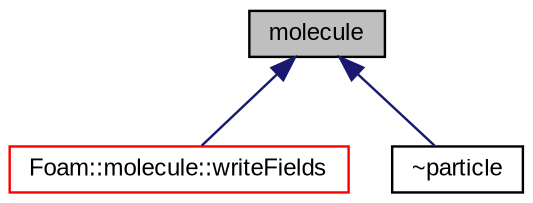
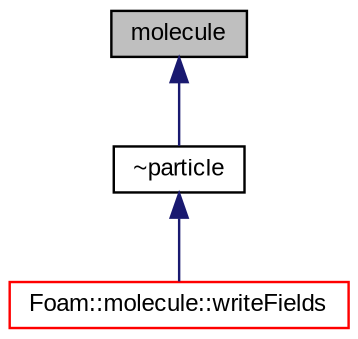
edge "Foam::molecule::writeFields" -> "molecule": now "Foam::molecule::writeFields" -> "~particle"
